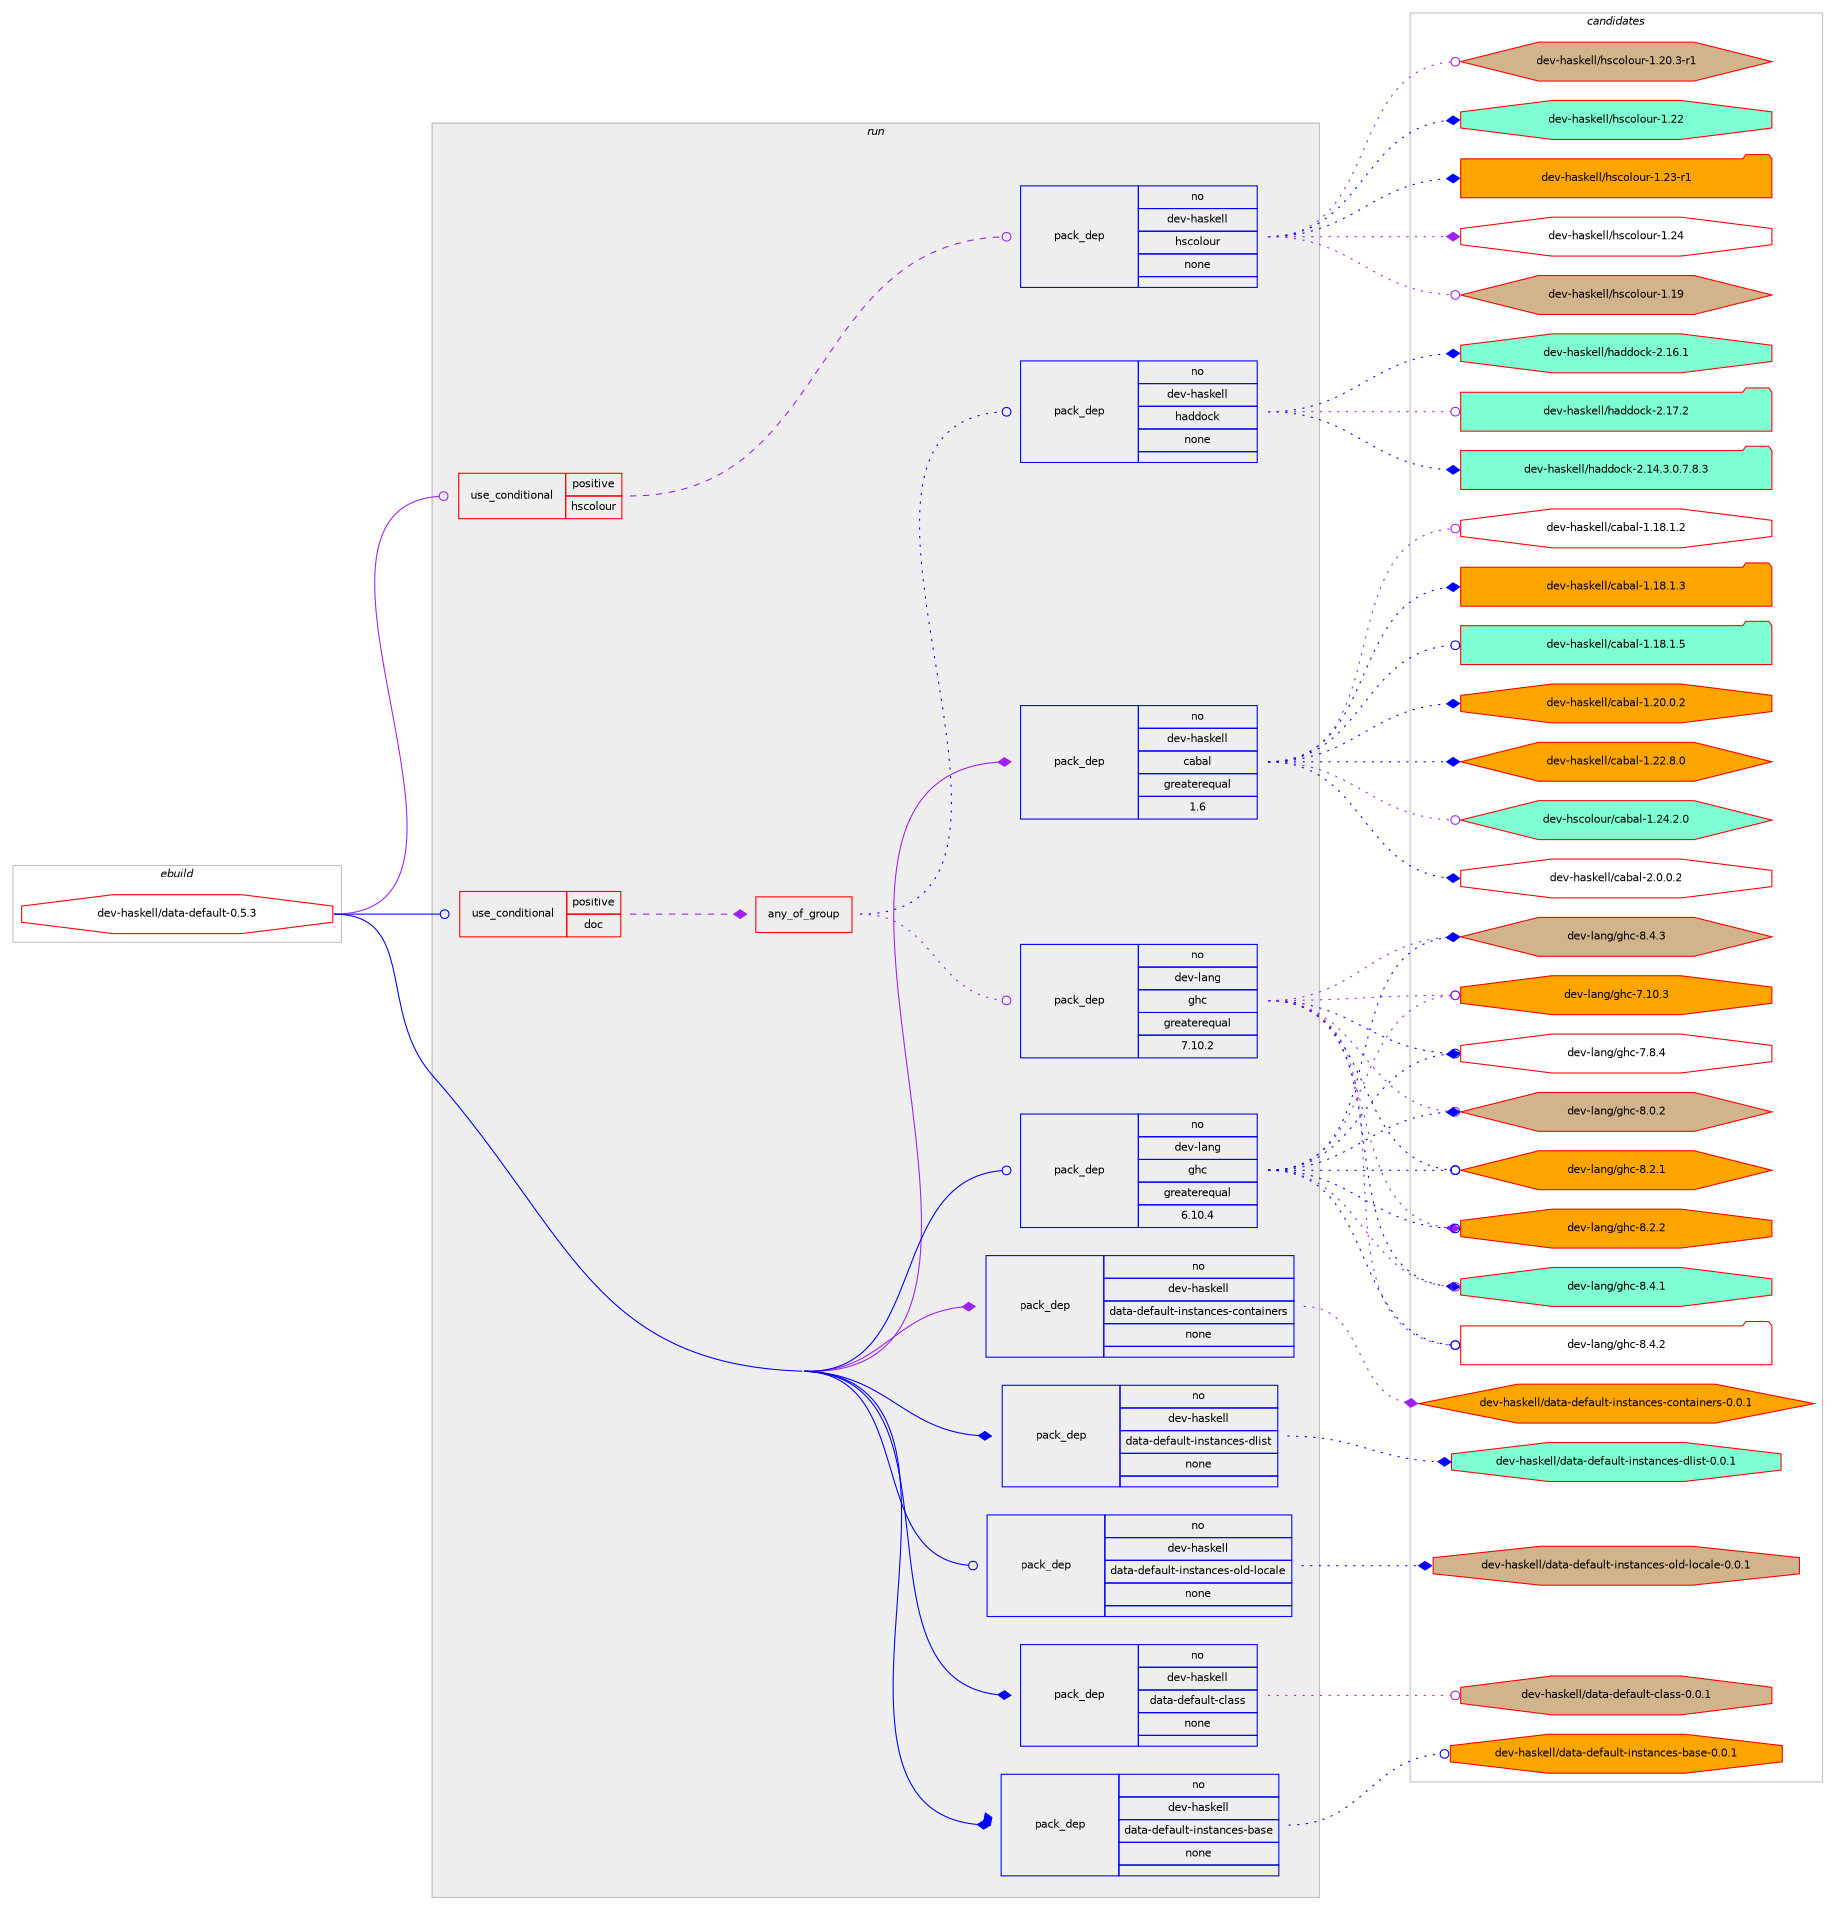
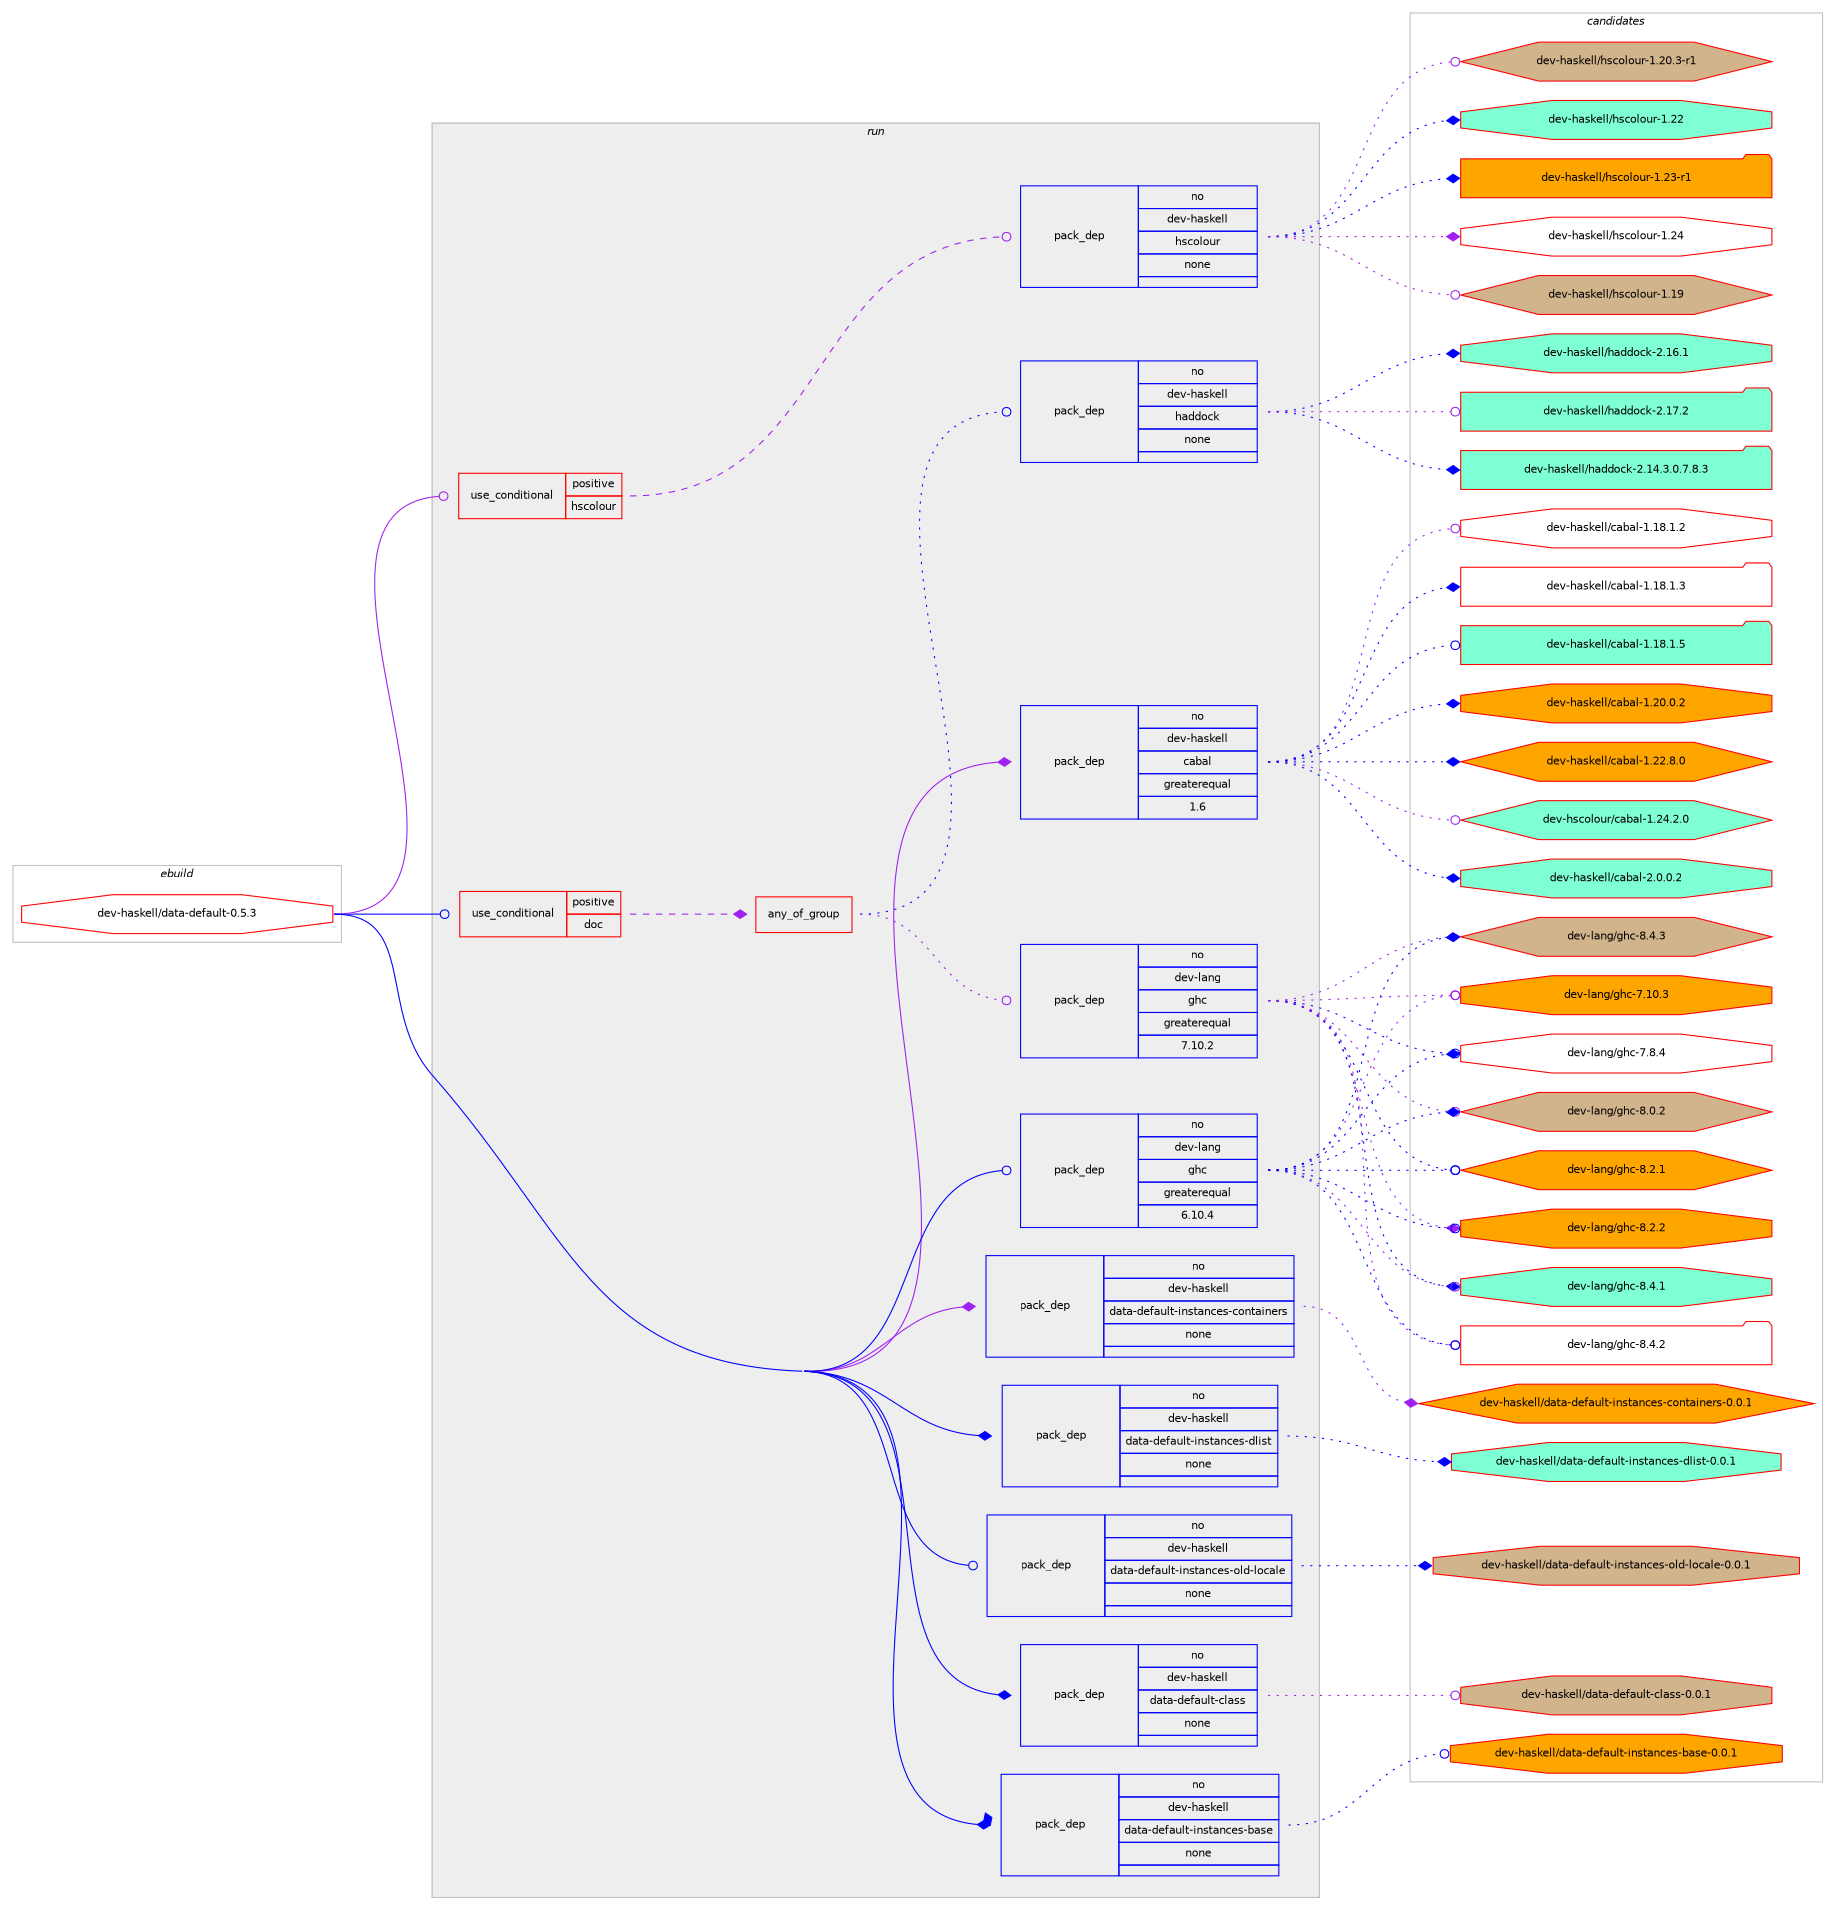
node "dev-haskell/cabal-1.18.1.3": fillcolor orange -> white
node "dev-haskell/cabal-2.0.0.2": fillcolor white -> aquamarine
